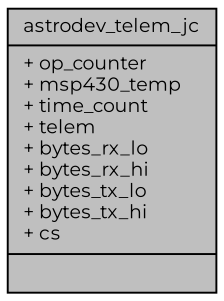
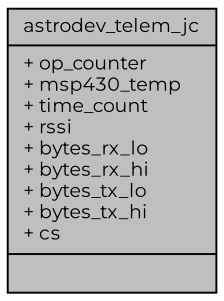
node "astrodev_telem_jc": text "+ telem" -> "+ rssi"
